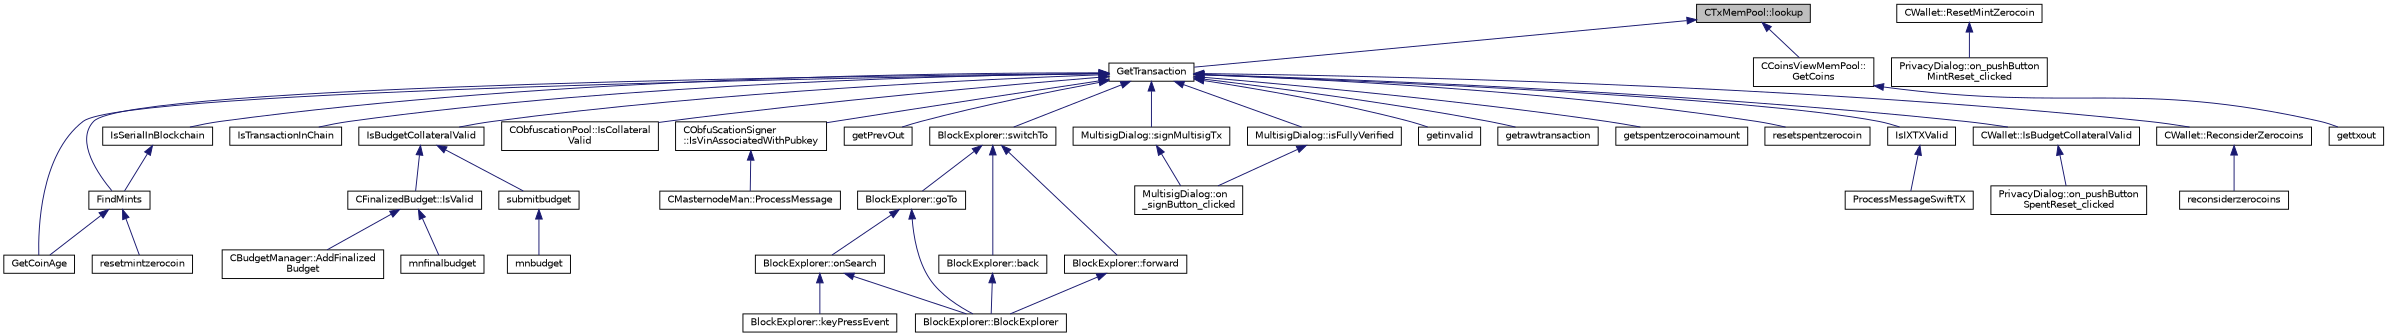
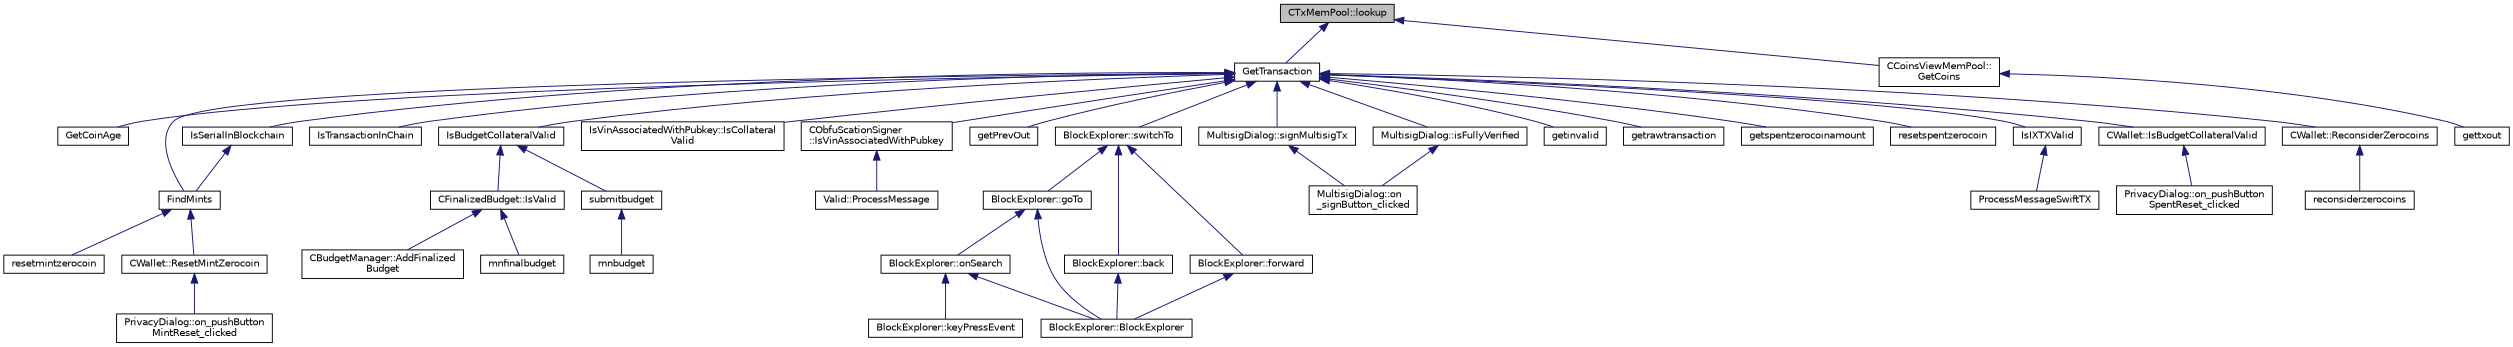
node "CObfuscationPool::IsCollateral Valid": label "CObfuscationPool::IsCollateral Valid" -> "IsVinAssociatedWithPubkey::IsCollateral Valid"
node "CMasternodeMan::ProcessMessage": label "CMasternodeMan::ProcessMessage" -> "Valid::ProcessMessage"
edge "GetCoinAge" -> "FindMints": now "CWallet::ResetMintZerocoin" -> "FindMints"
